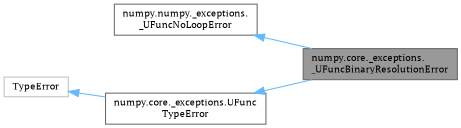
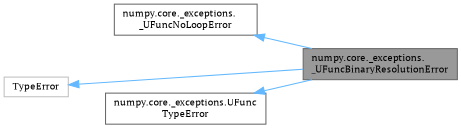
node "numpy.numpy._exceptions. _UFuncNoLoopError": label "numpy.numpy._exceptions. _UFuncNoLoopError" -> "numpy.core._exceptions. _UFuncNoLoopError"
edge "numpy.core._exceptions.UFunc TypeError" -> "TypeError": now "numpy.core._exceptions. _UFuncBinaryResolutionError" -> "TypeError"
